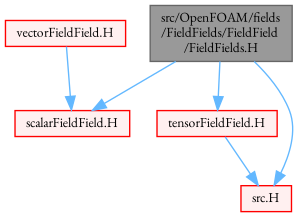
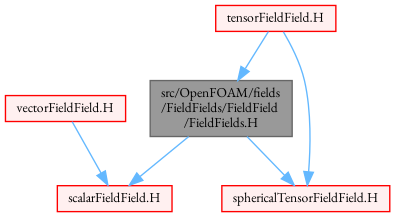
edge "src/OpenFOAM/fields /FieldFields/FieldField /FieldFields.H" -> "tensorFieldField.H": reversed
node "src.H": label "src.H" -> "sphericalTensorFieldField.H"
